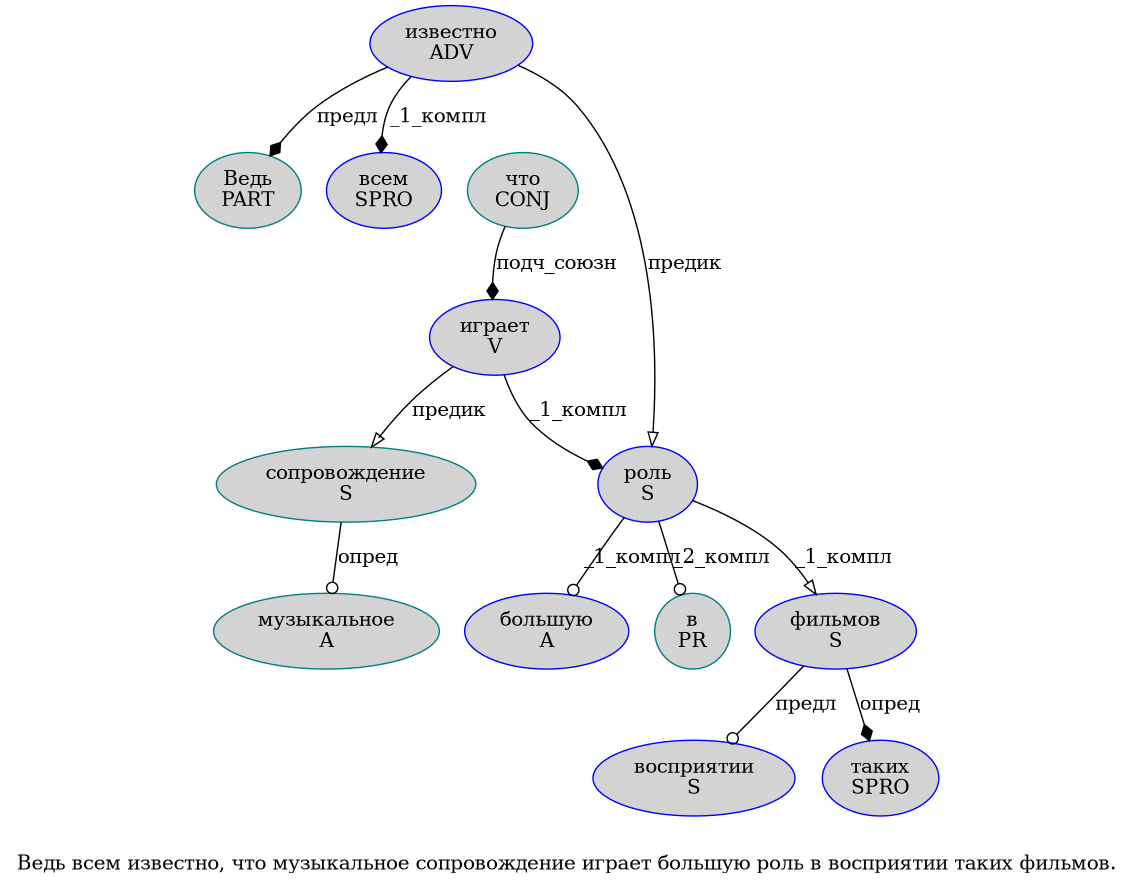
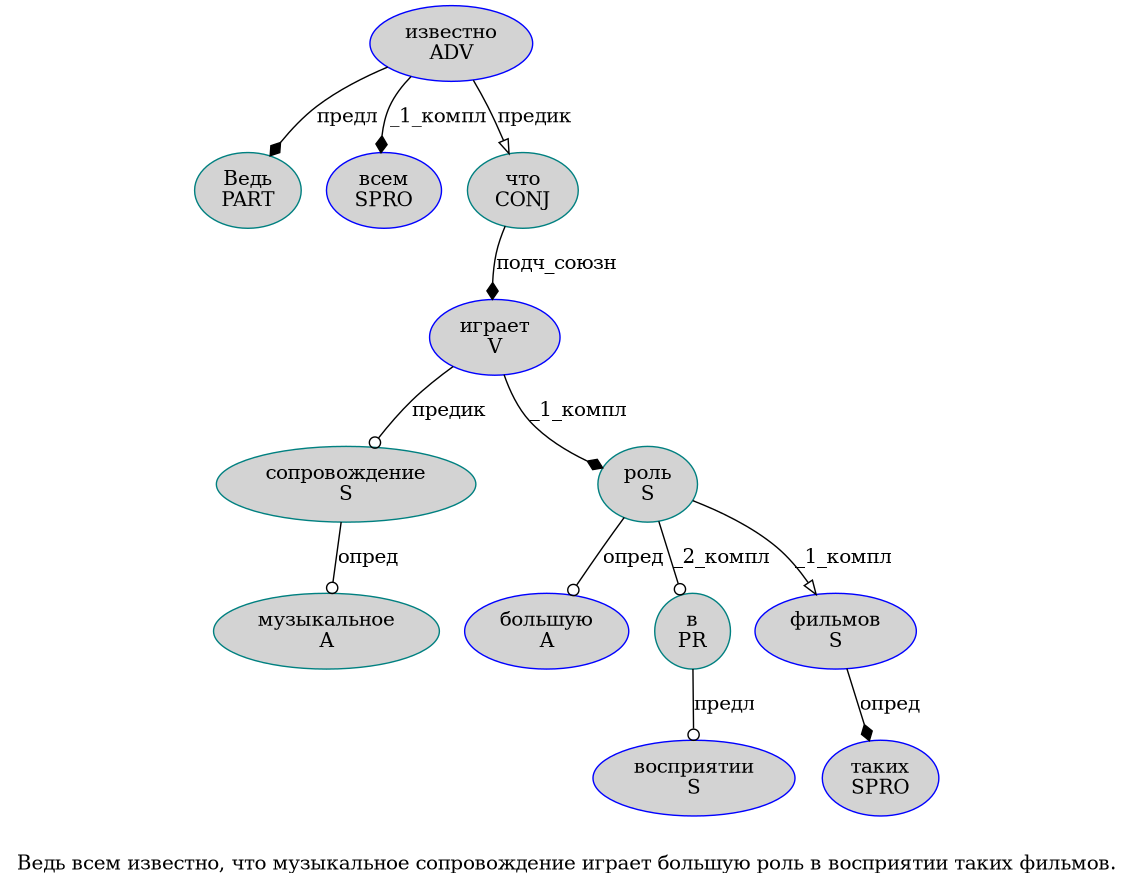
edge "известно ADV" -> "роль S": now "известно ADV" -> "что CONJ"
edge "играет V" -> "сопровождение S": arrowhead onormal -> odot
node "роль S": color blue -> teal
edge "роль S" -> "большую A": label "_1_компл" -> "опред"
edge "фильмов S" -> "восприятии S": now "в PR" -> "восприятии S"
